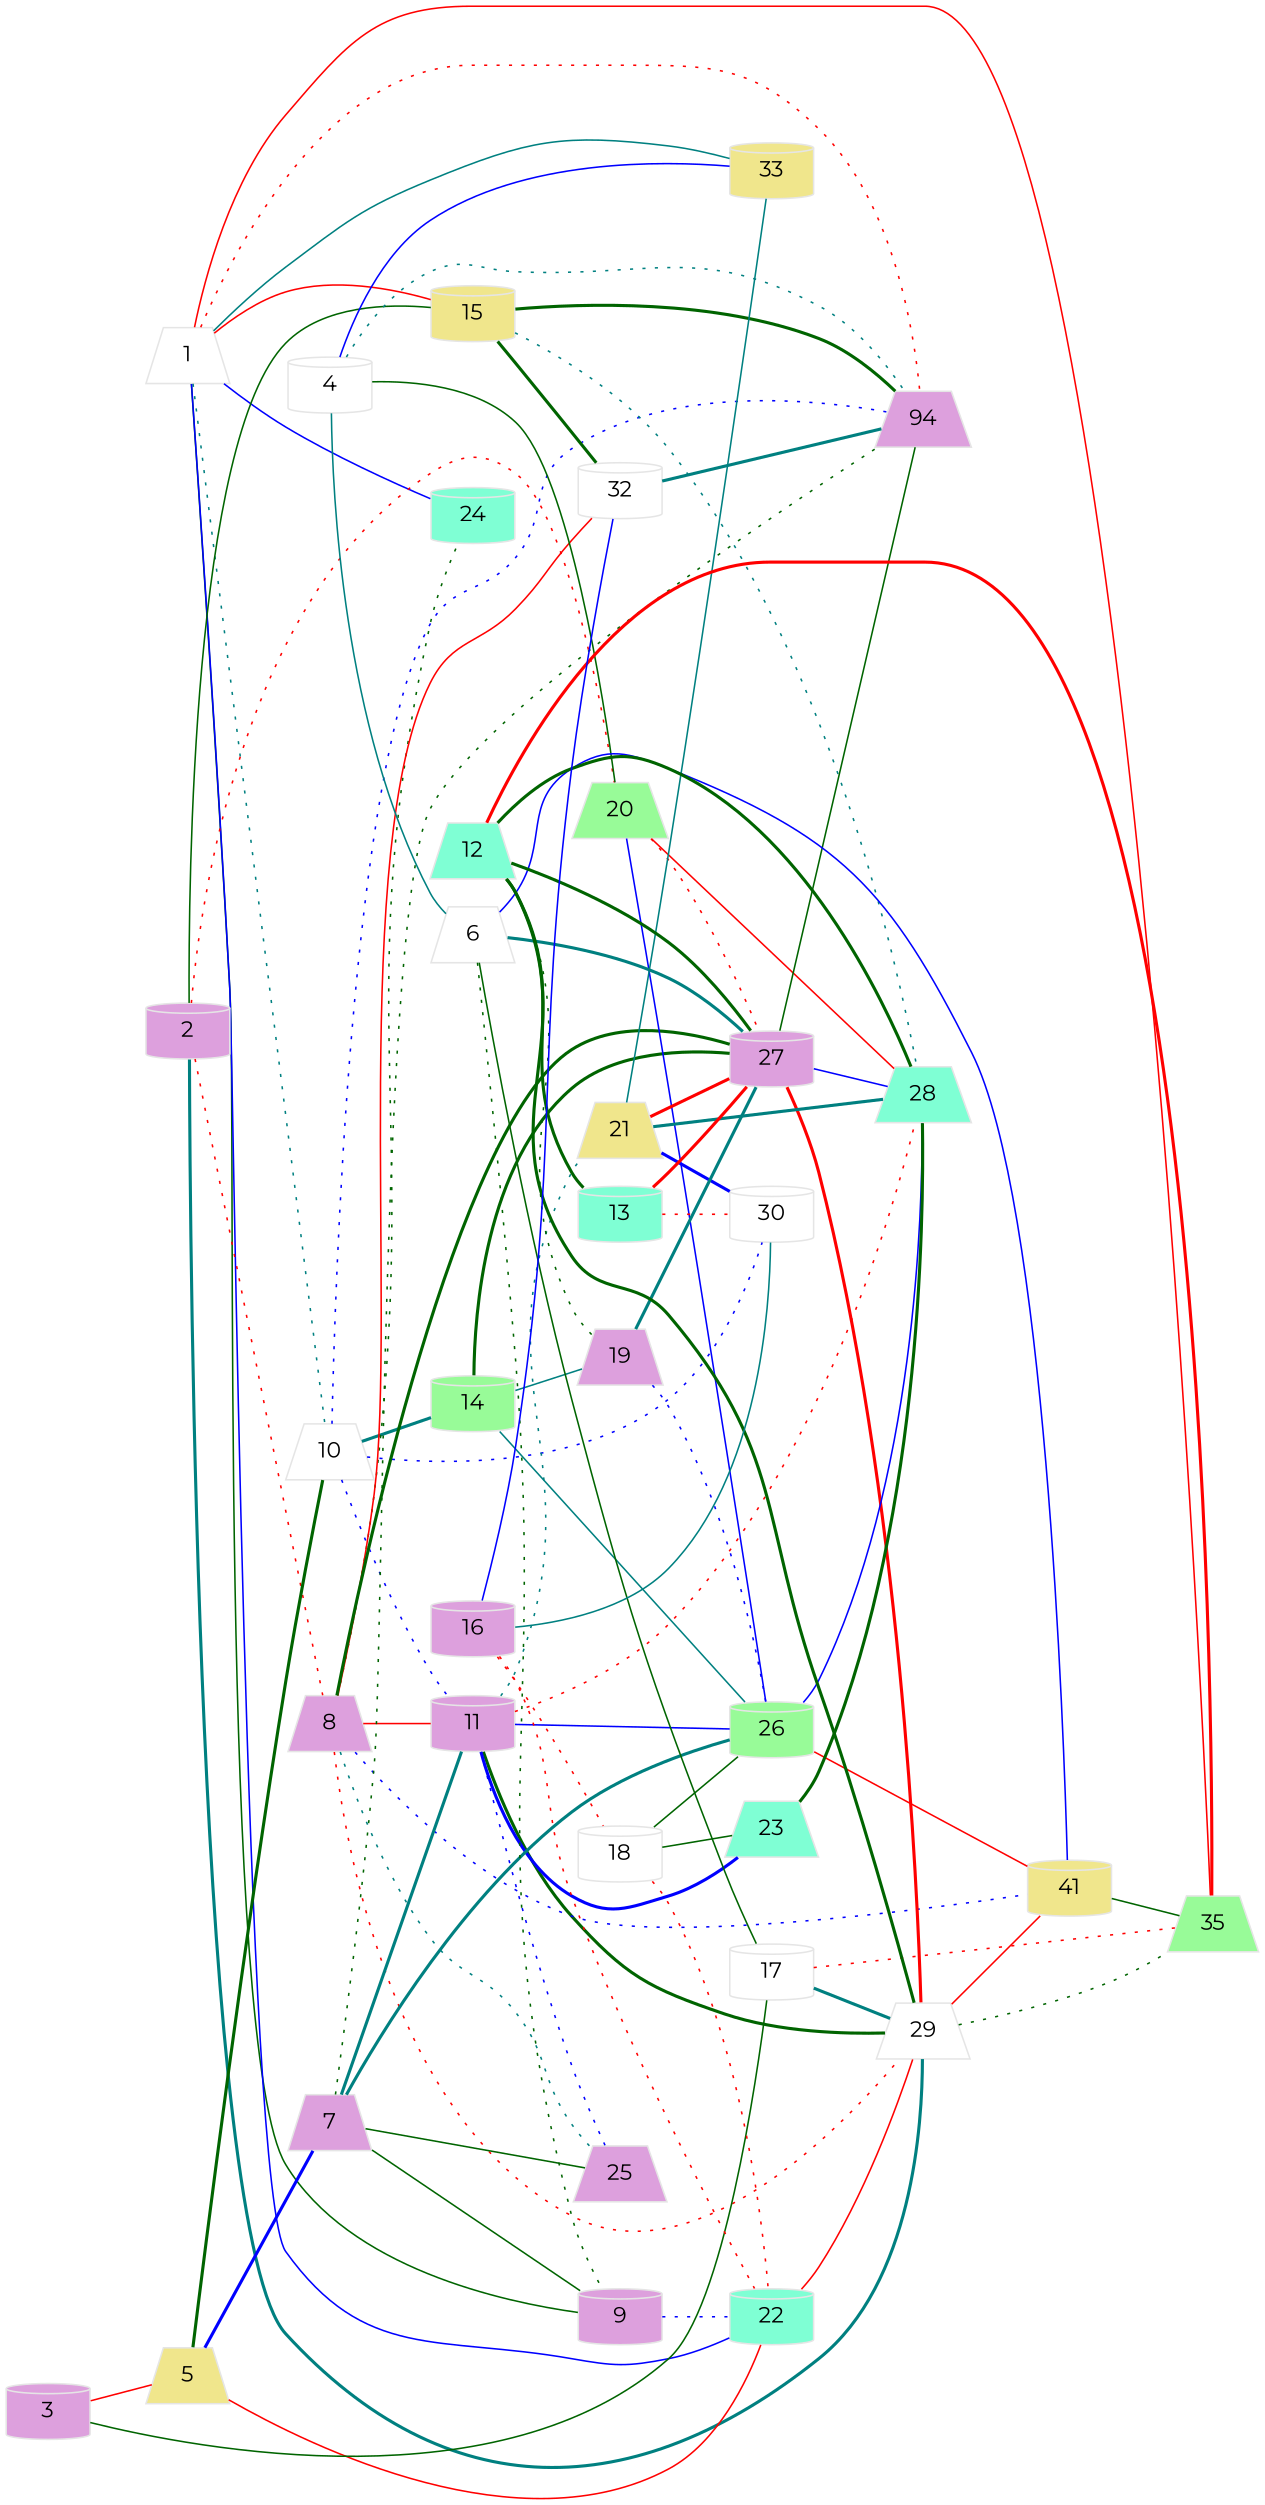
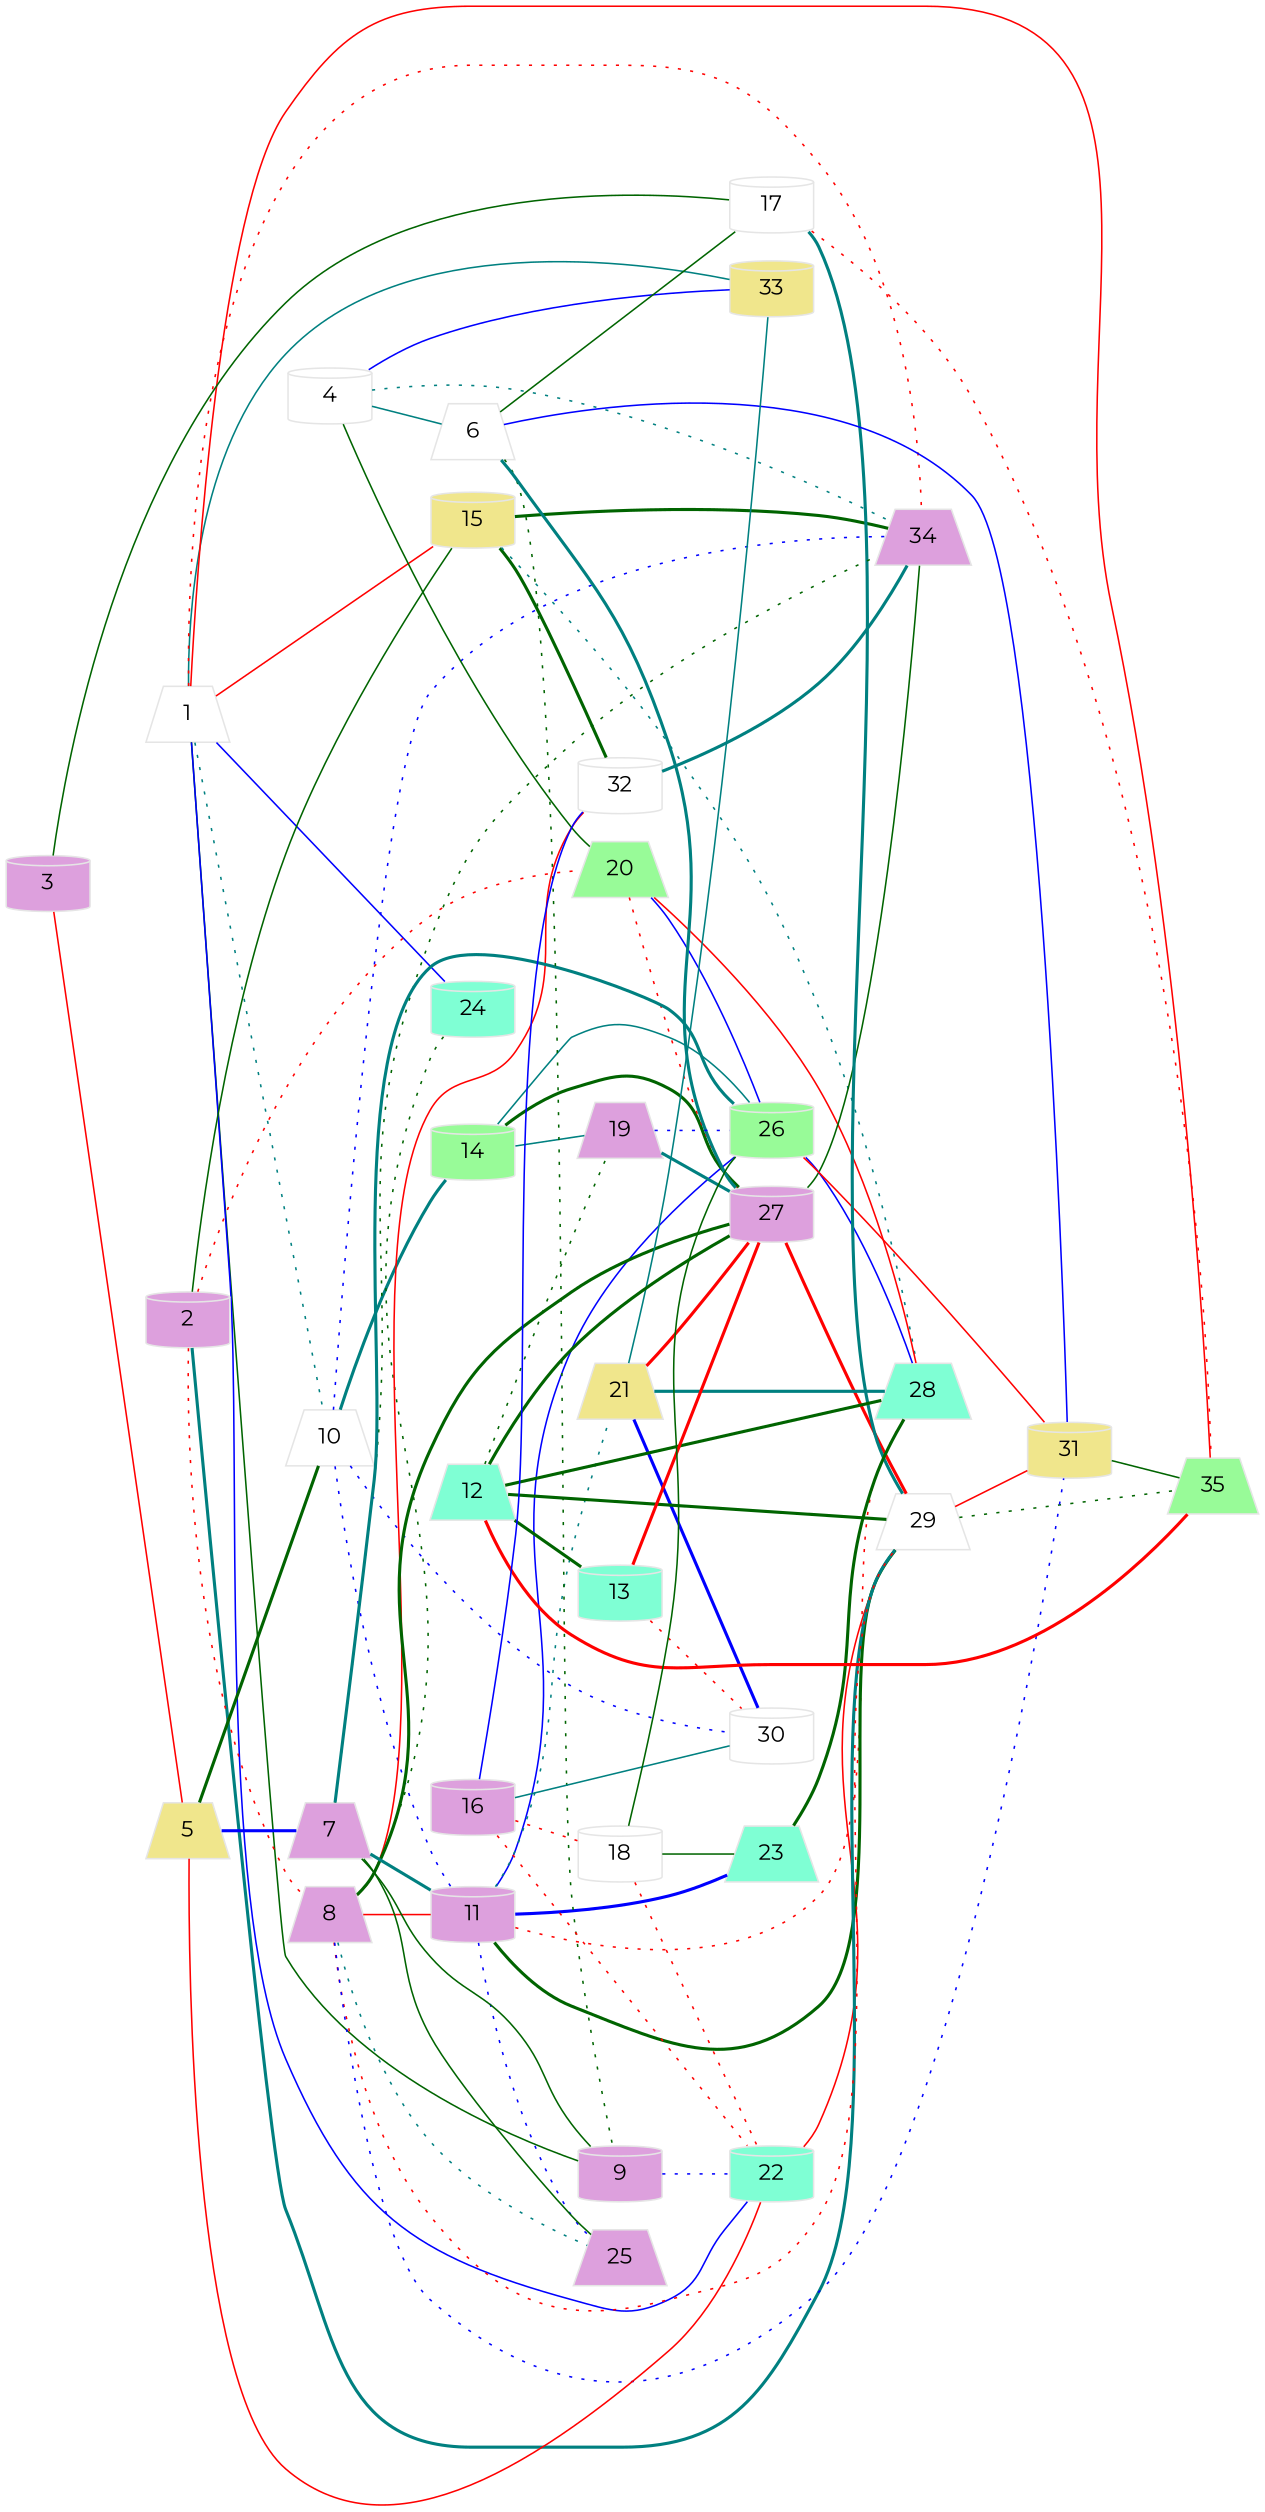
node "94": label "94" -> "34"
edge "27" -- "28": removed
node "41": label "41" -> "31"
